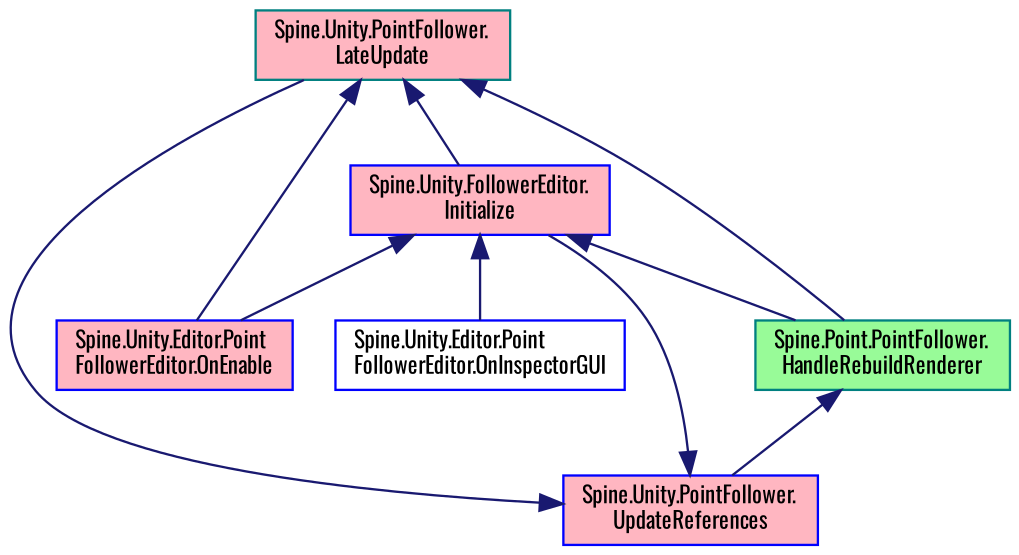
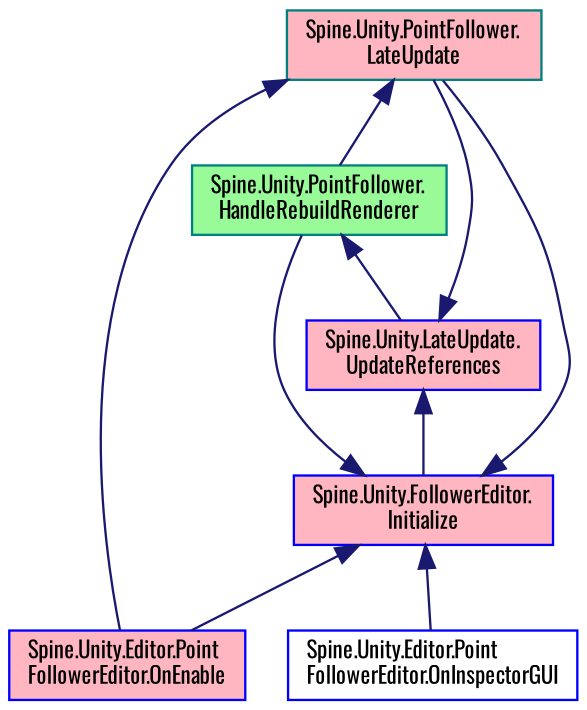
edge "Spine.Unity.FollowerEditor. Initialize" -> "Spine.Unity.PointFollower. LateUpdate": reversed
node "Spine.Point.PointFollower. HandleRebuildRenderer": label "Spine.Point.PointFollower. HandleRebuildRenderer" -> "Spine.Unity.PointFollower. HandleRebuildRenderer"
node "Spine.Unity.PointFollower. UpdateReferences": label "Spine.Unity.PointFollower. UpdateReferences" -> "Spine.Unity.LateUpdate. UpdateReferences"
